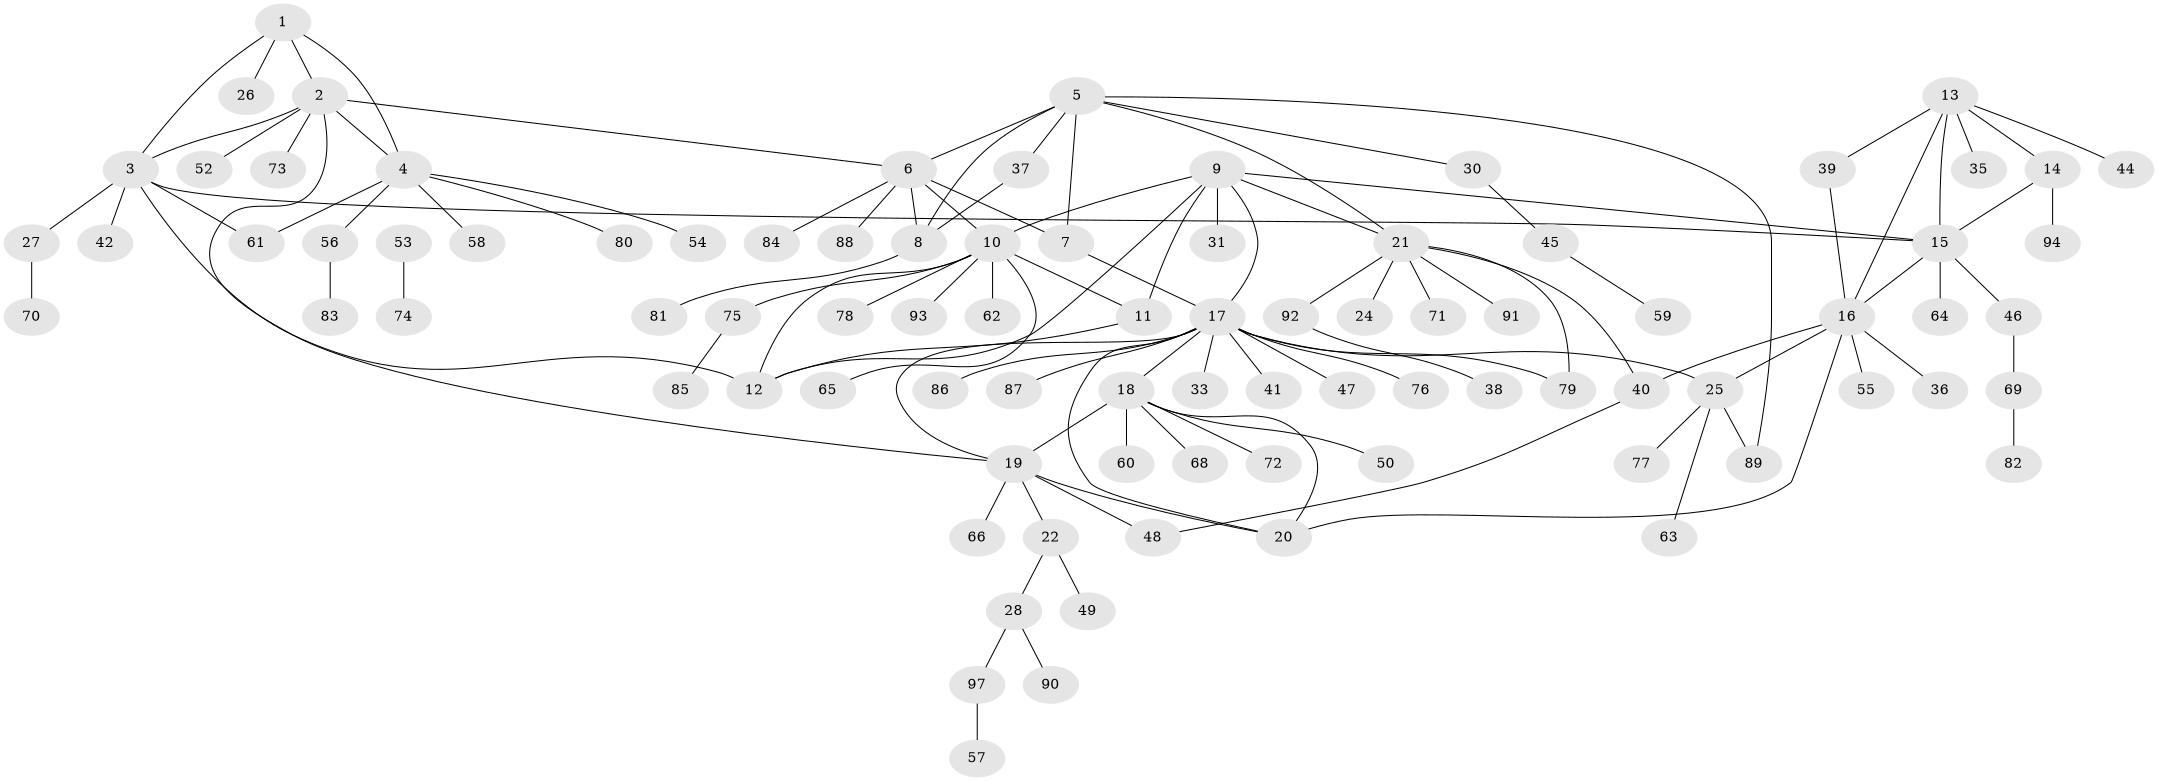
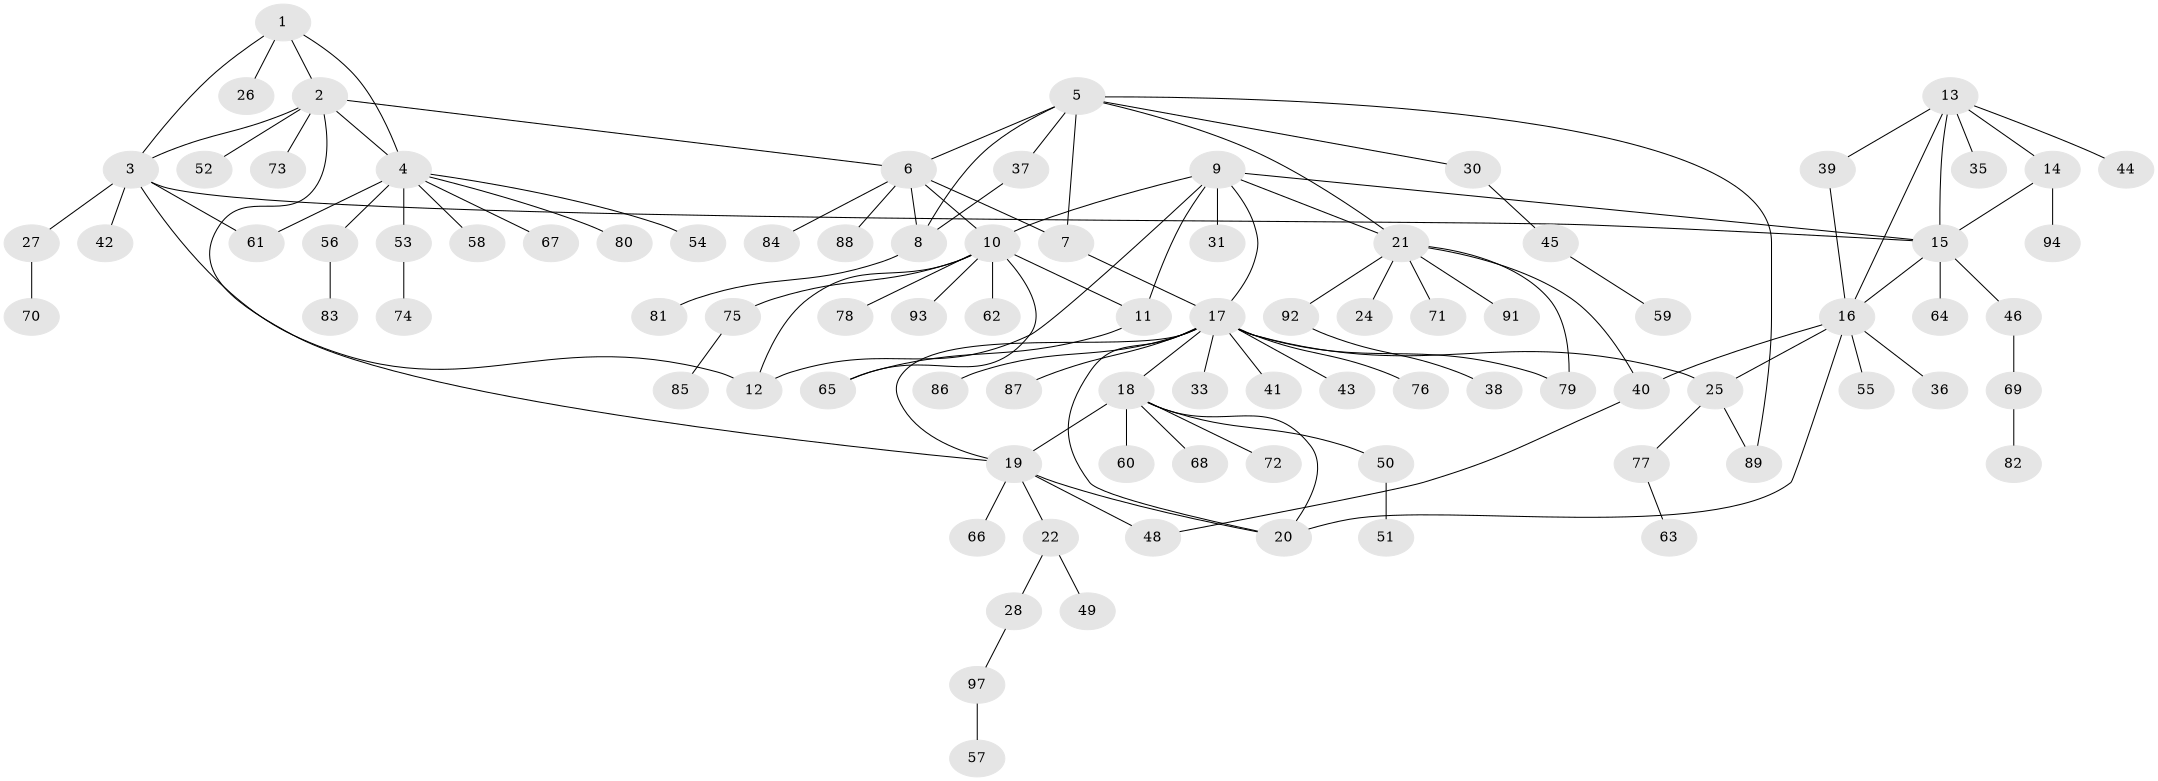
edge "4" -- "53": added
node "67": added
edge "11" -- "12": now "11" -- "65"
node "47": label "47" -> "43"
edge "25" -- "63": now "77" -- "63"
node "51": added
node "90": removed
